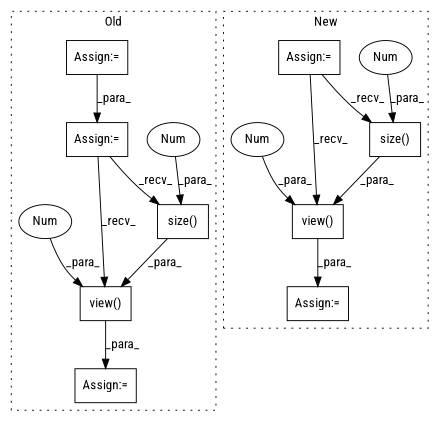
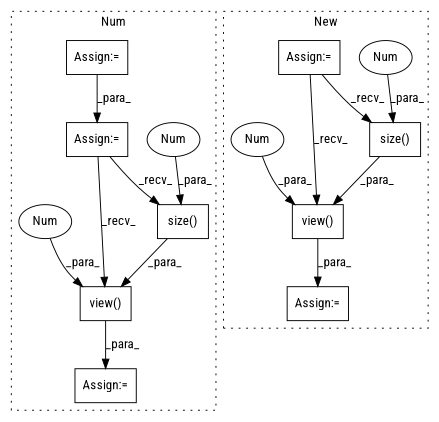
cluster "Old": label "Old" -> "Num"
